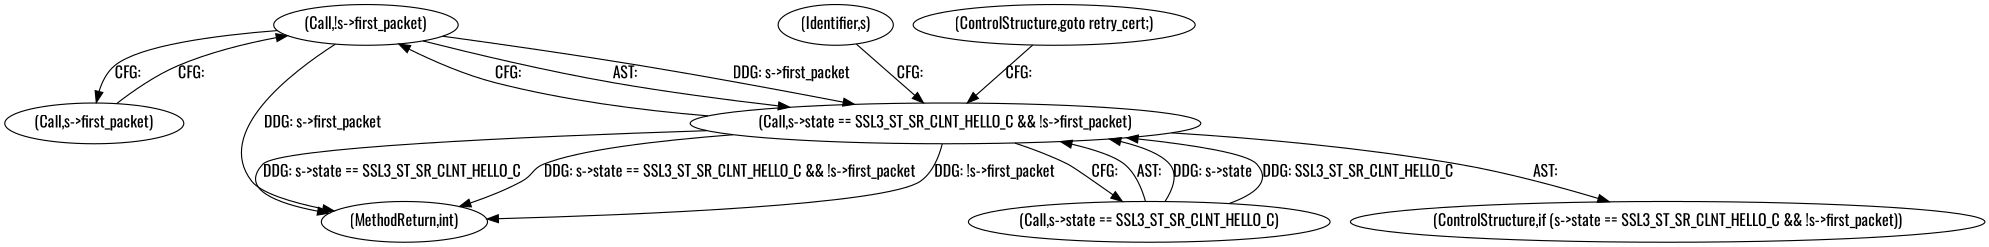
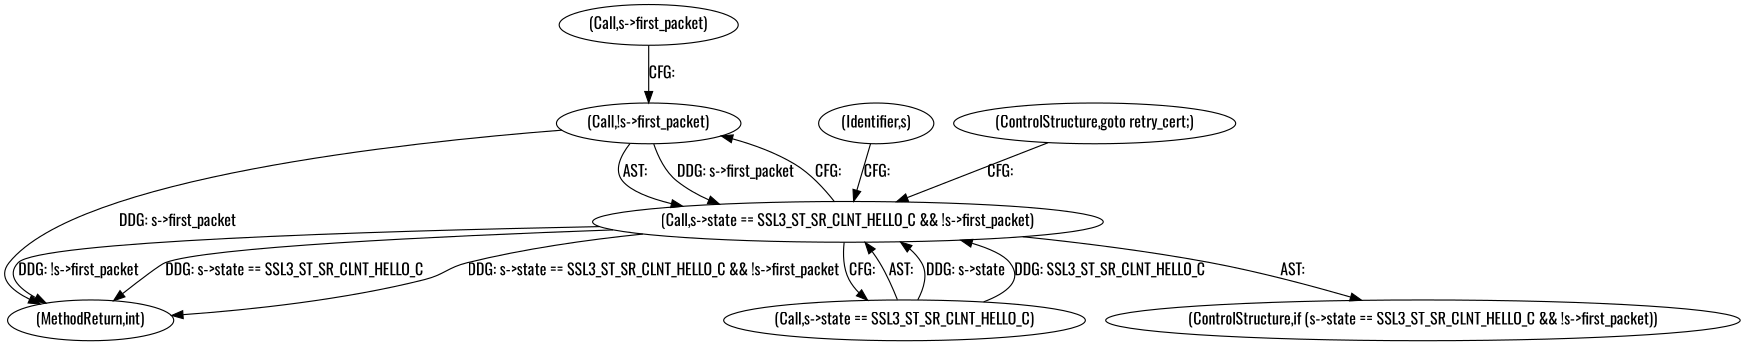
edge "(Call,!s->first_packet)" -> "(Call,s->first_packet)": removed, label "CFG:"
